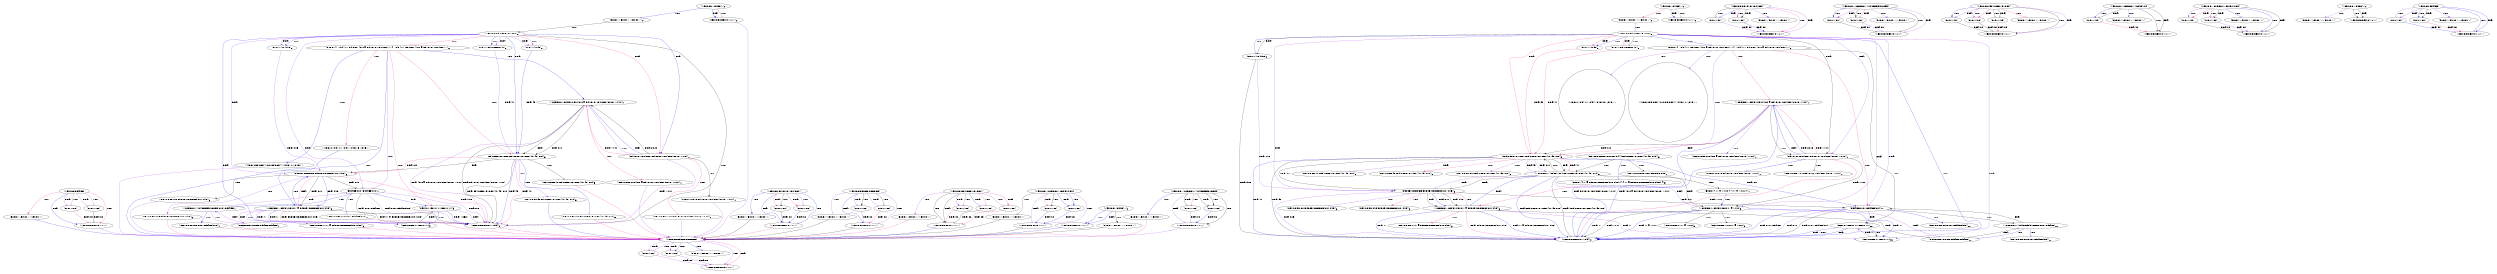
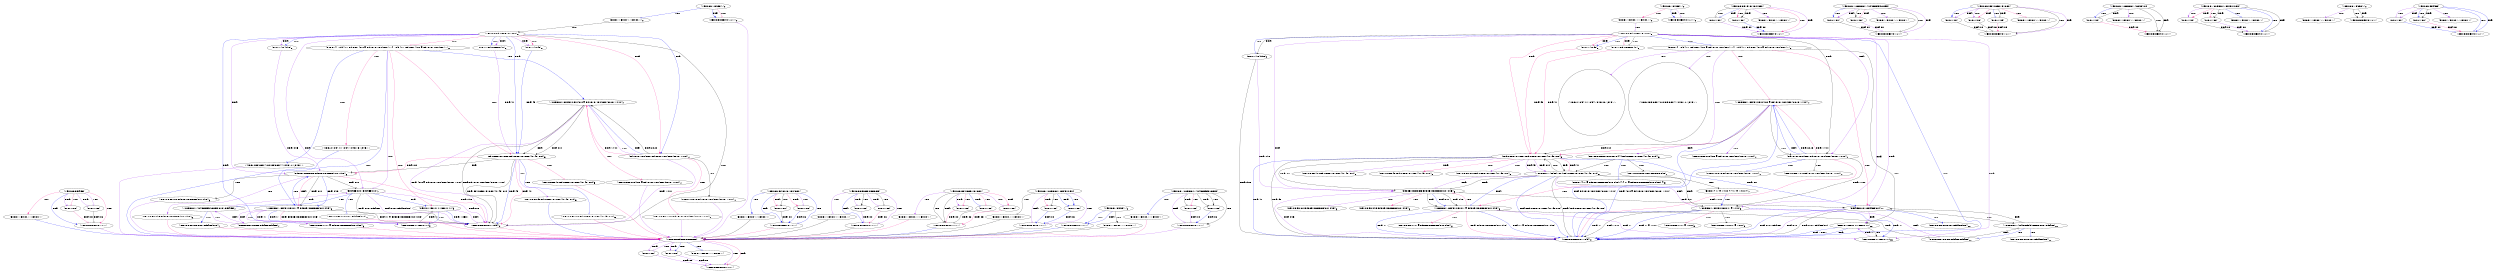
edge "(gdImageWBMPCtx,gdImageWBMPCtx(im, fg, out))" -> "(IDENTIFIER,im,gdImageWBMPCtx(im, fg, out))": color black -> deeppink
edge "(<operator>.assignment,rv = NULL)" -> "(IDENTIFIER,rv,rv = NULL)": color black -> deeppink
